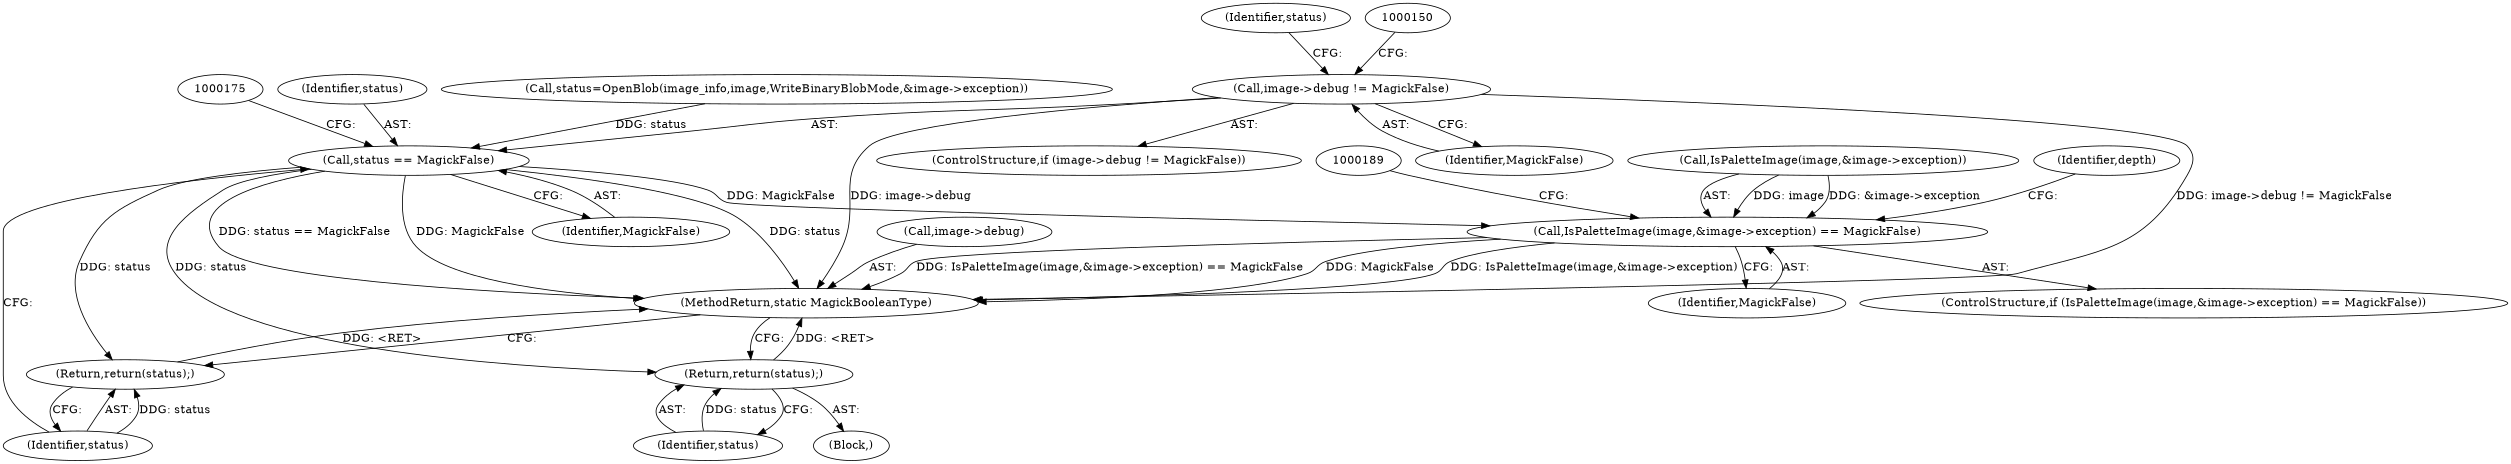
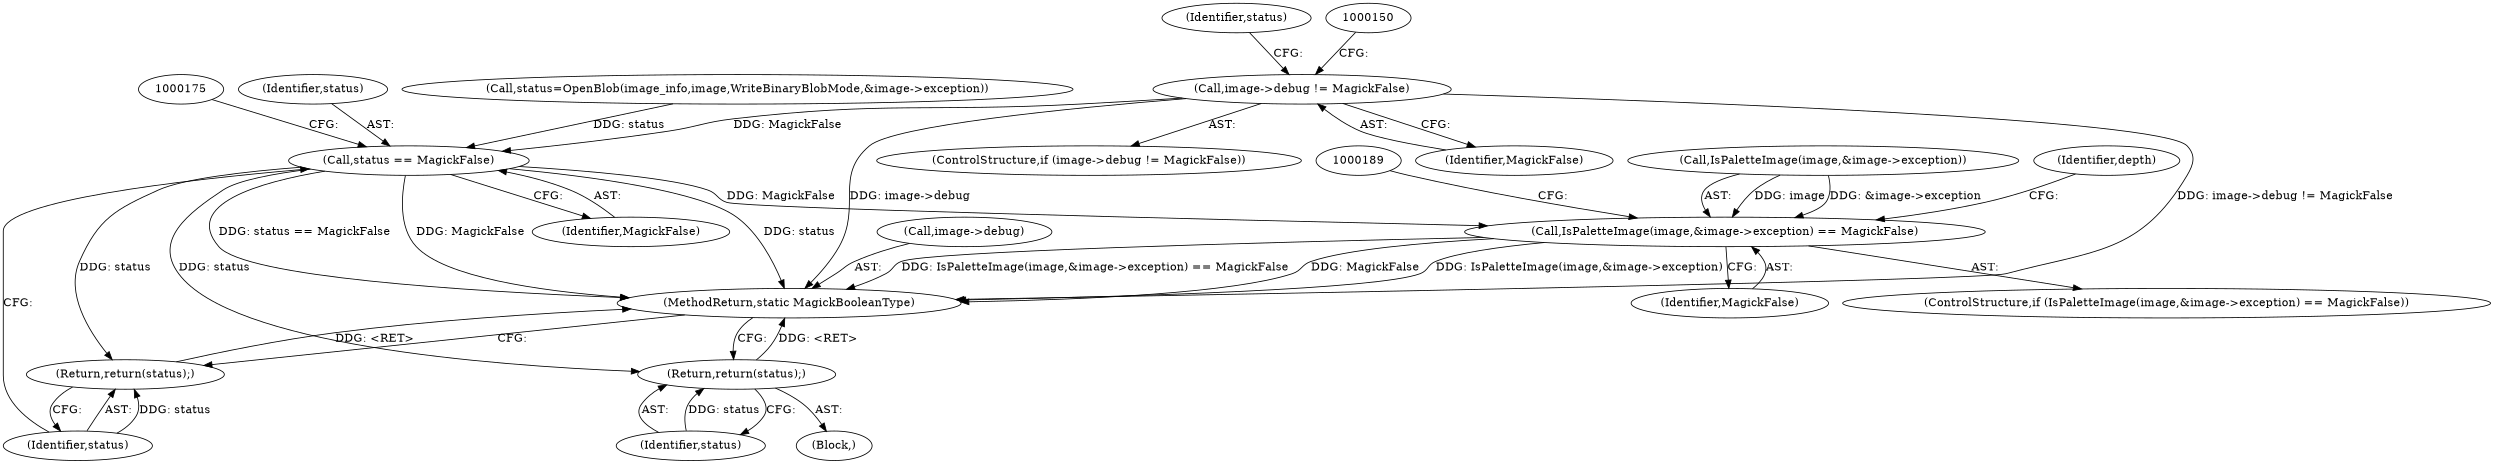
edge "(Call,image->debug != MagickFalse)" -> "(Call,status == MagickFalse)": label "AST: " -> "DDG: MagickFalse"
